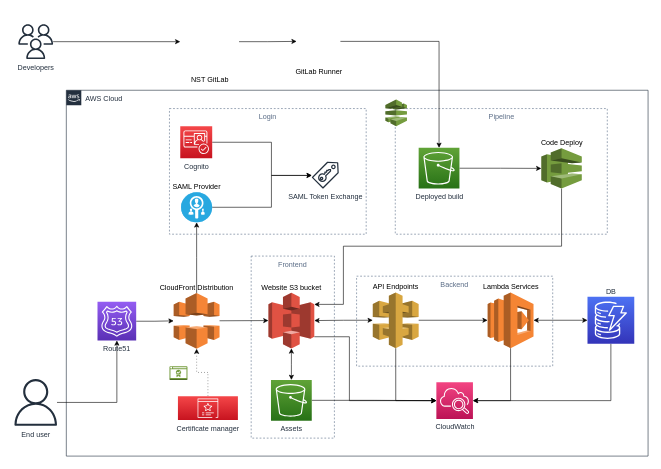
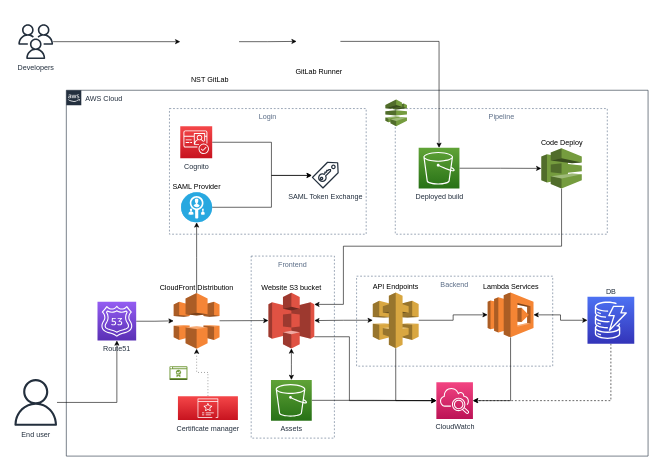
node "Lambda Services": size 46x56 -> 46x45
edge "DB" -> "CloudWatch": style solid -> dashed
